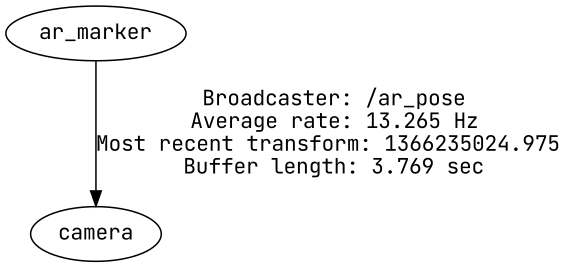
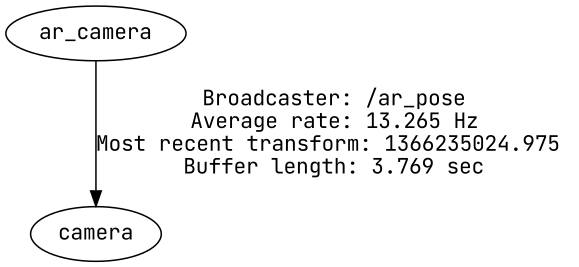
node "ar_marker": label "ar_marker" -> "ar_camera"
